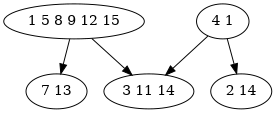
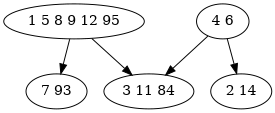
node "1 5 8 9 12 15": label "1 5 8 9 12 15" -> "1 5 8 9 12 95"
node "4 1": label "4 1" -> "4 6"
node "7 13": label "7 13" -> "7 93"
node "3 11 14": label "3 11 14" -> "3 11 84"
